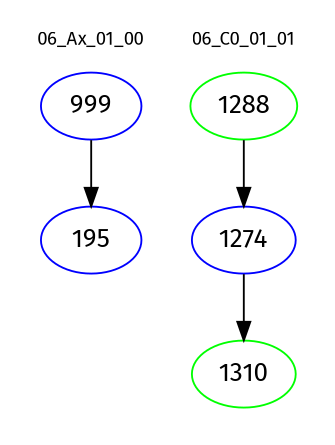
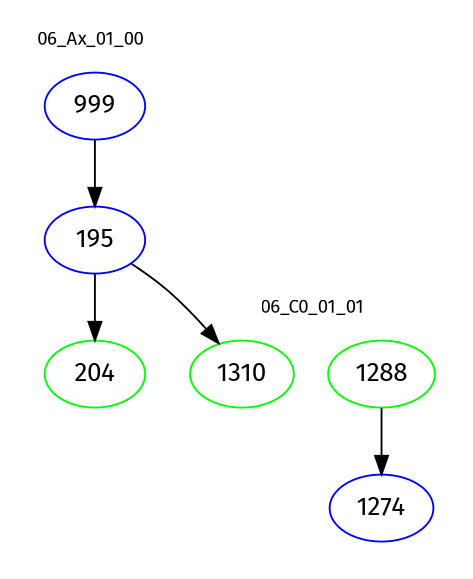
edge "1274" -> "1310": now "195" -> "1310"
node "204": added
